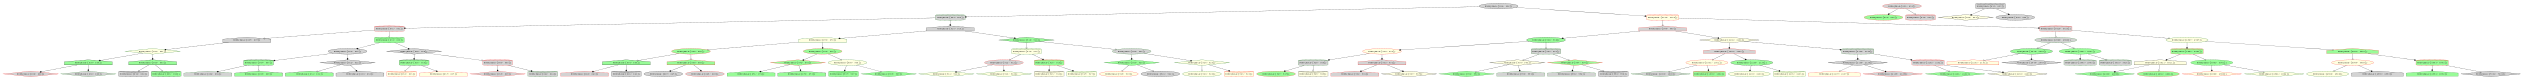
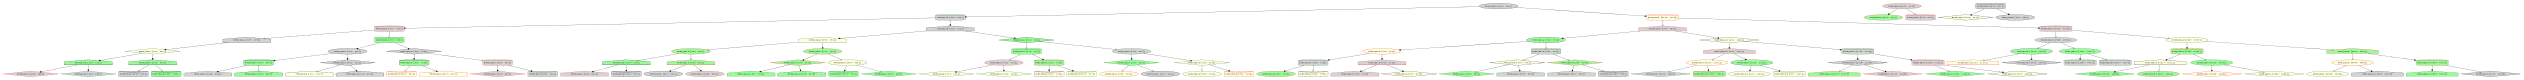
node "Node{data=[914, 914]}": fillcolor lightyellow -> palegreen
node "Node{data=[851, 851]}": fillcolor palegreen -> lightyellow
node "Node{data=[2137, 2137]}": fillcolor lightyellow -> palegreen
